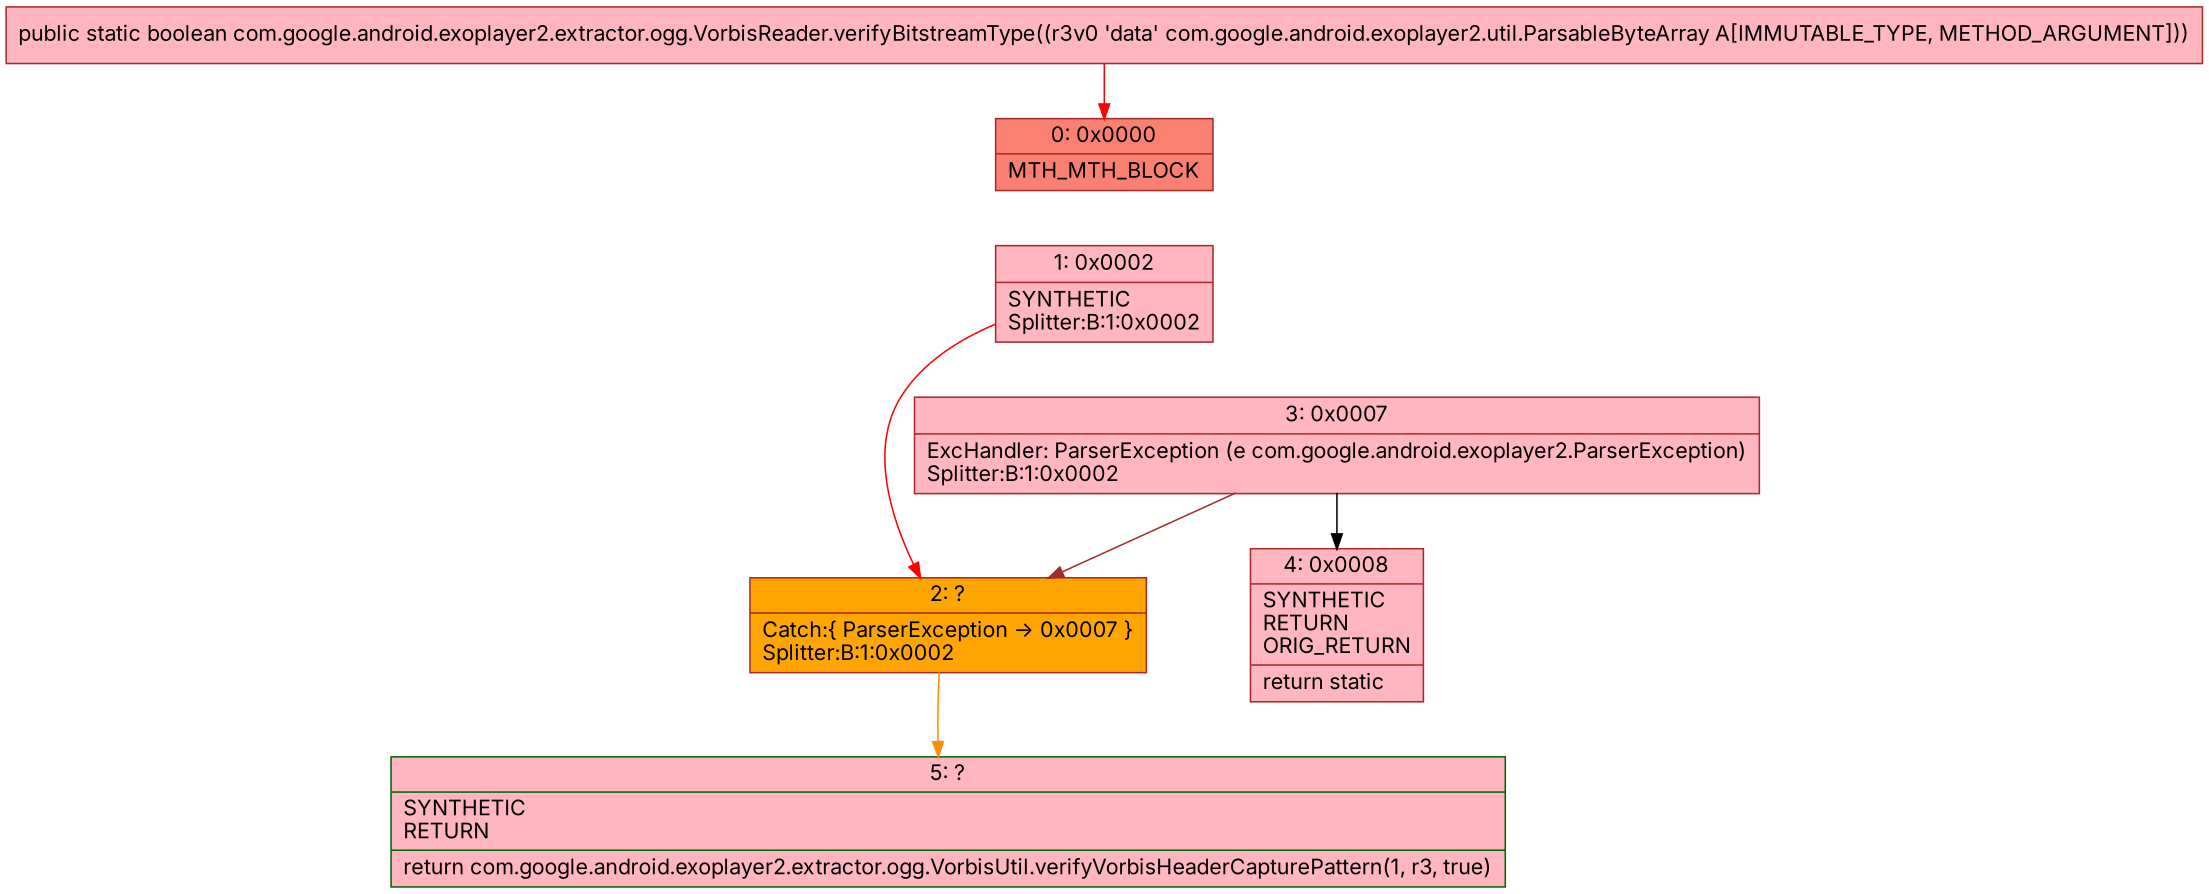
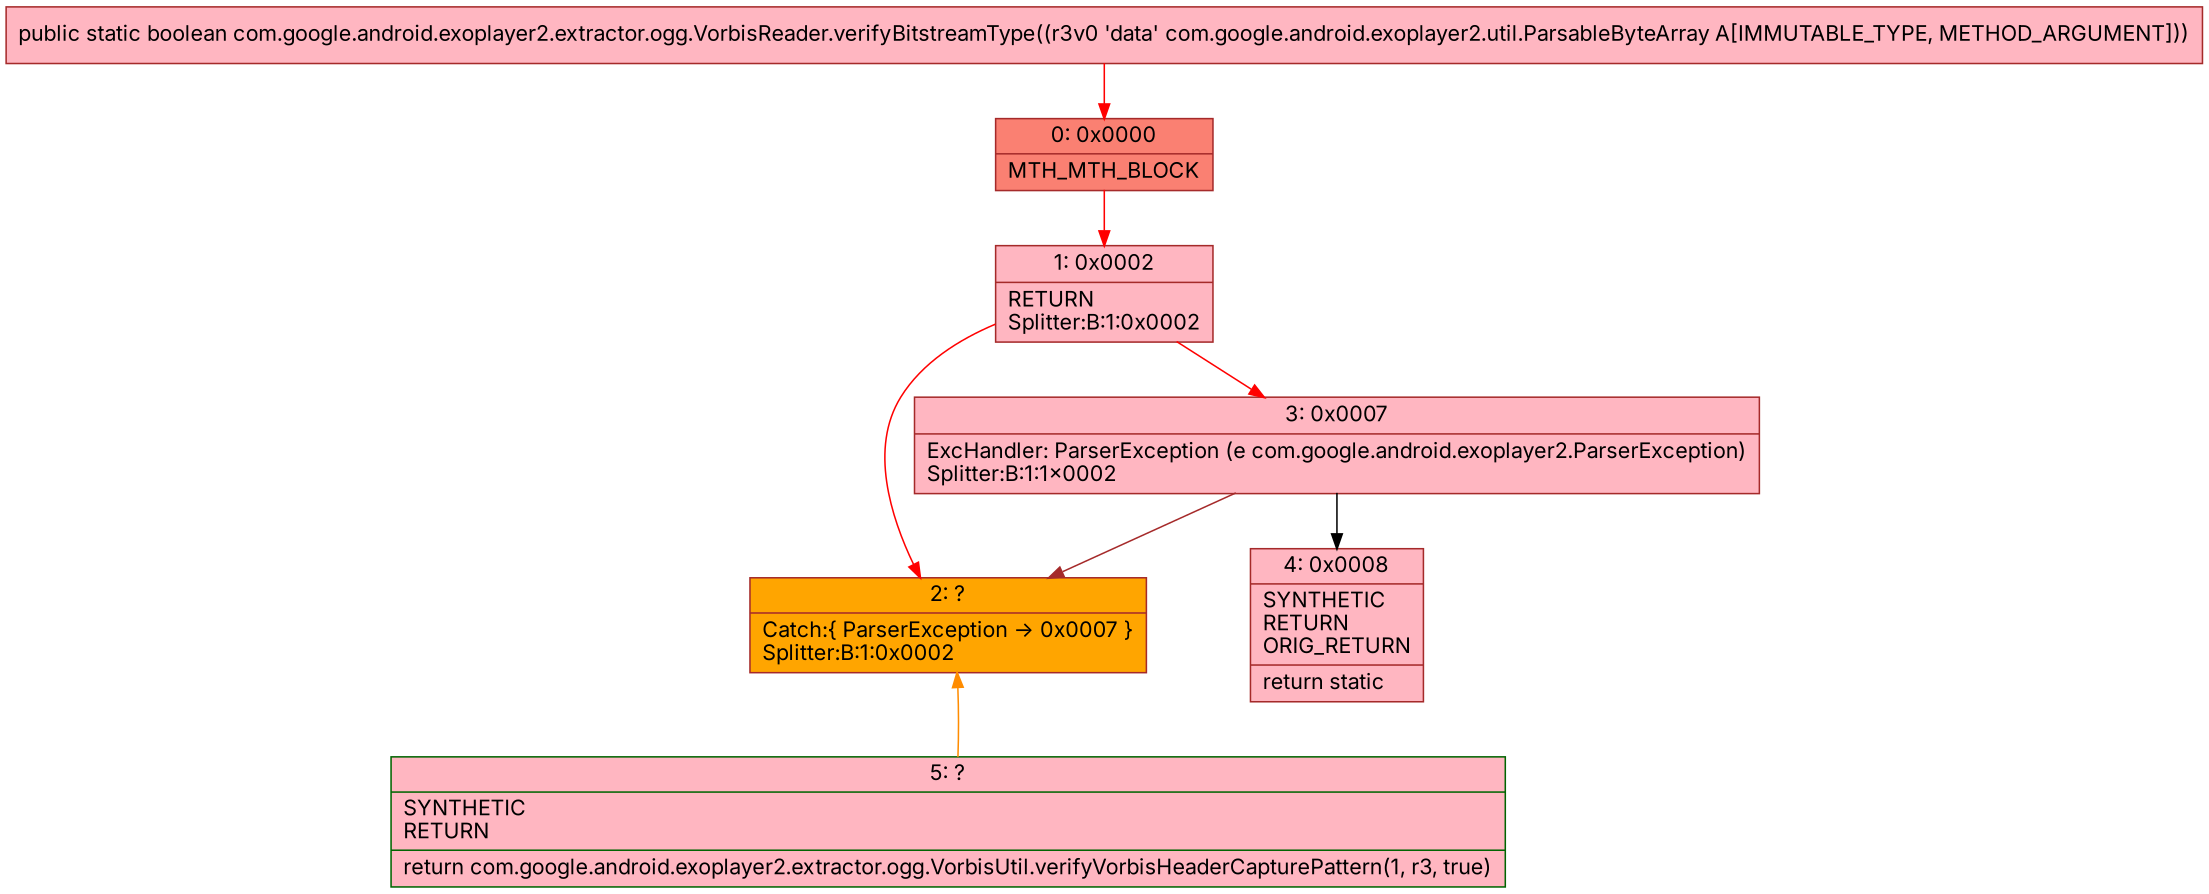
edge "0: 0x0000" -> "1: 0x0002": added
node "1: 0x0002": text "SYNTHETIC" -> "RETURN"
edge "1: 0x0002" -> "3: 0x0007": added
node "3: 0x0007": text "Splitter:B:1:0x0002" -> "Splitter:B:1:1x0002"
edge "2: ?" -> "5: ?": reversed
